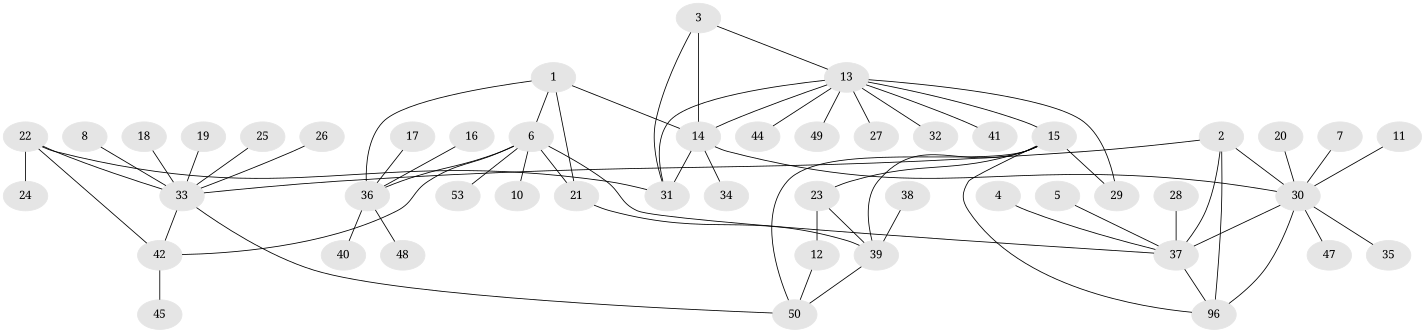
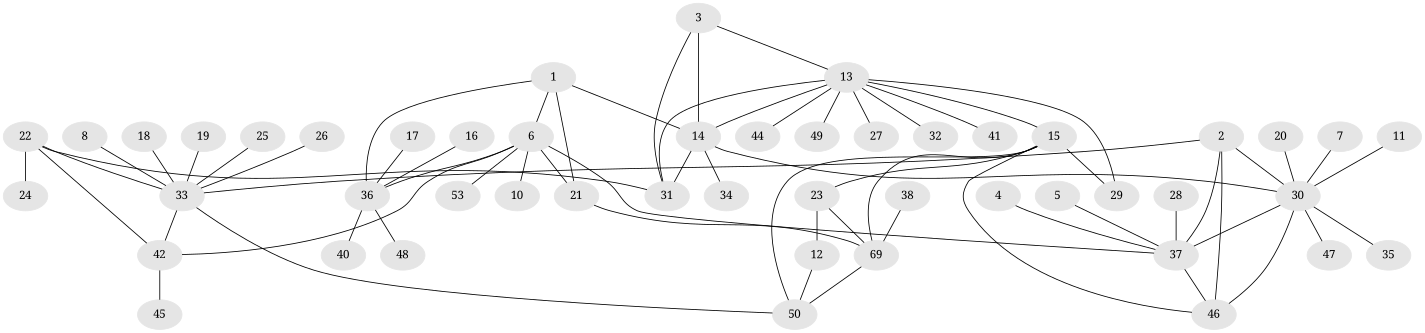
node "39": label "39" -> "69"
node "96": label "96" -> "46"
